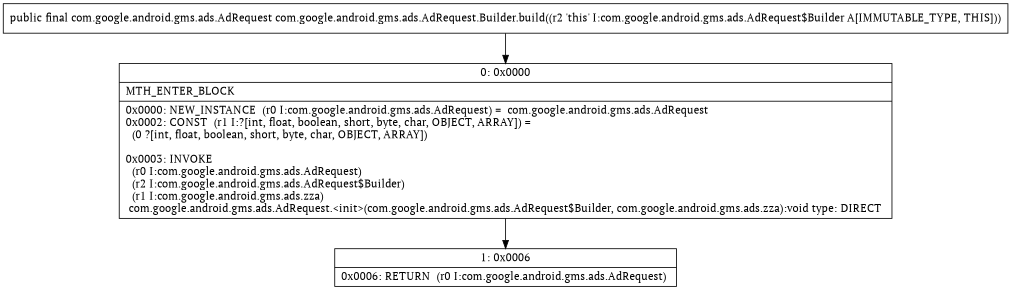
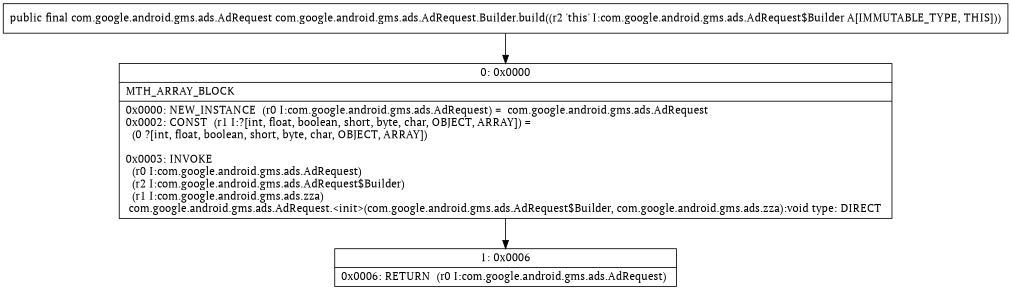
node "0: 0x0000": text "MTH_ENTER_BLOCK" -> "MTH_ARRAY_BLOCK"
